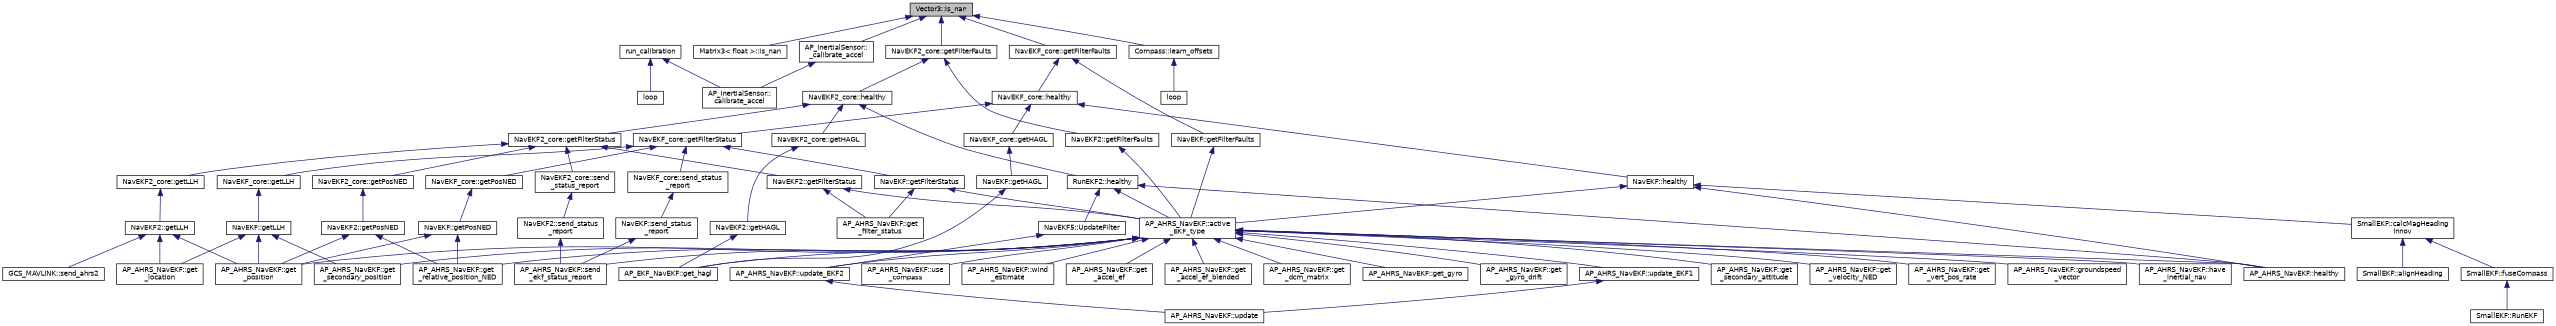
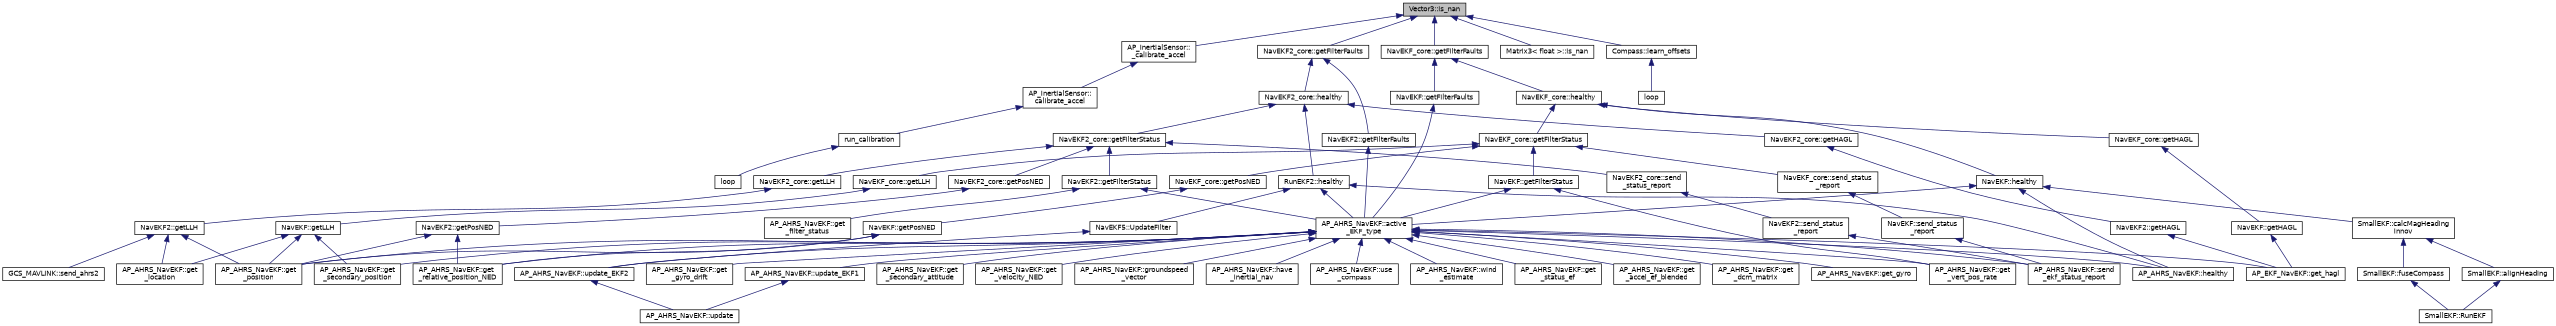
edge "AP_InertialSensor:: calibrate_accel" -> "run_calibration": reversed
edge "AP_AHRS_NavEKF::get _filter_status" -> "NavEKF::getFilterStatus": now "AP_AHRS_NavEKF::get _vert_pos_rate" -> "NavEKF::getFilterStatus"
node "AP_AHRS_NavEKF::get _accel_ef": label "AP_AHRS_NavEKF::get _accel_ef" -> "AP_AHRS_NavEKF::get _status_ef"
edge "SmallEKF::RunEKF" -> "SmallEKF::alignHeading": added
